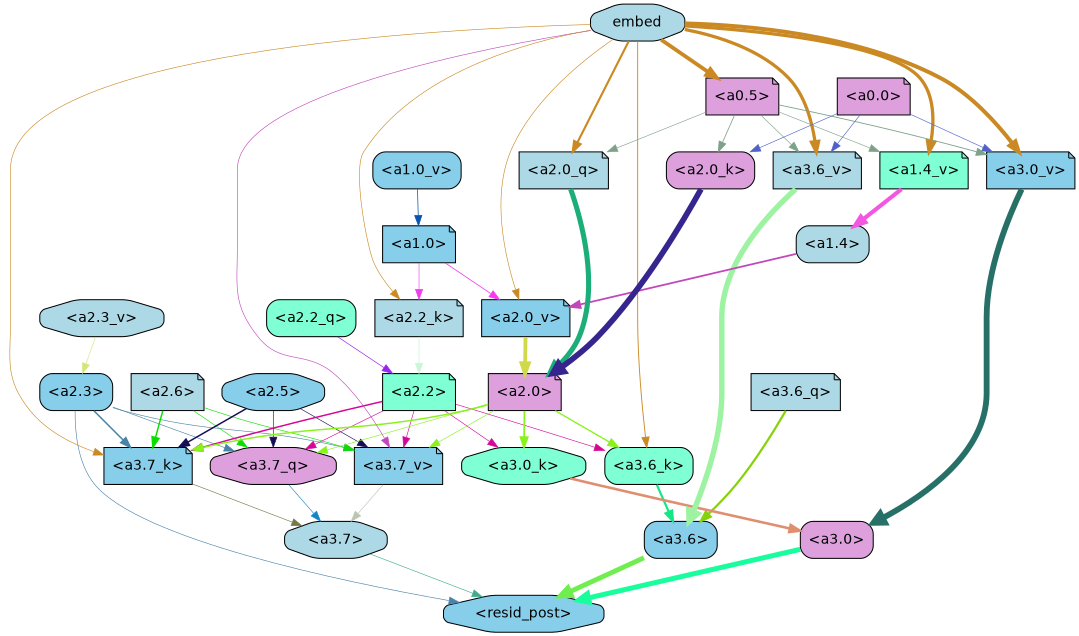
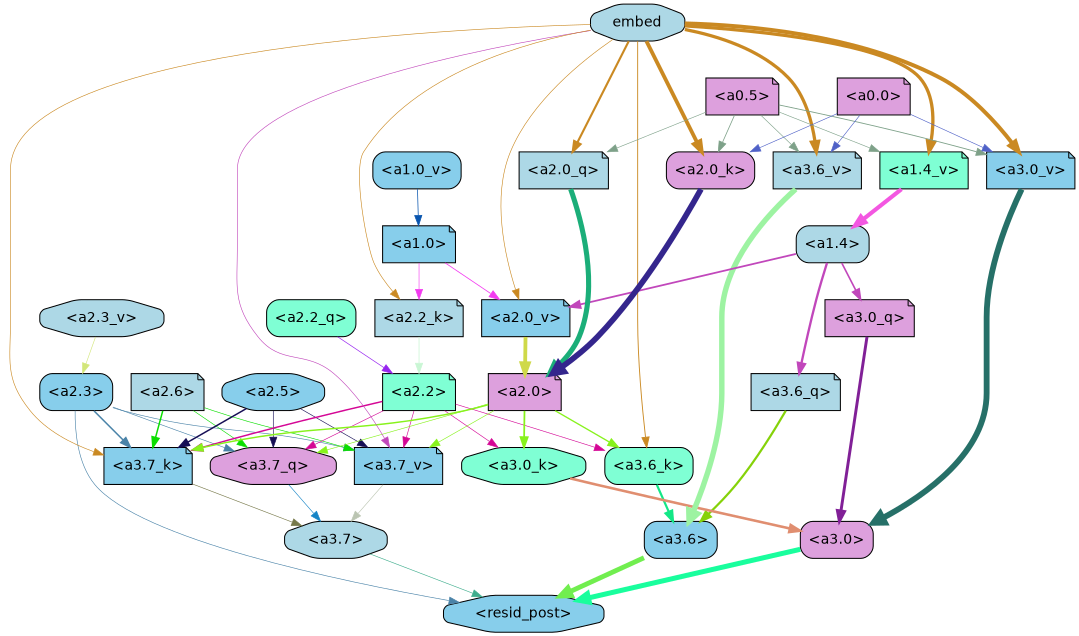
edge "embed" -> "<a0.5>": now "embed" -> "<a2.0_k>"
edge "<a1.4>" -> "<a3.6_q>": added
node "<a3.0_q>": added
